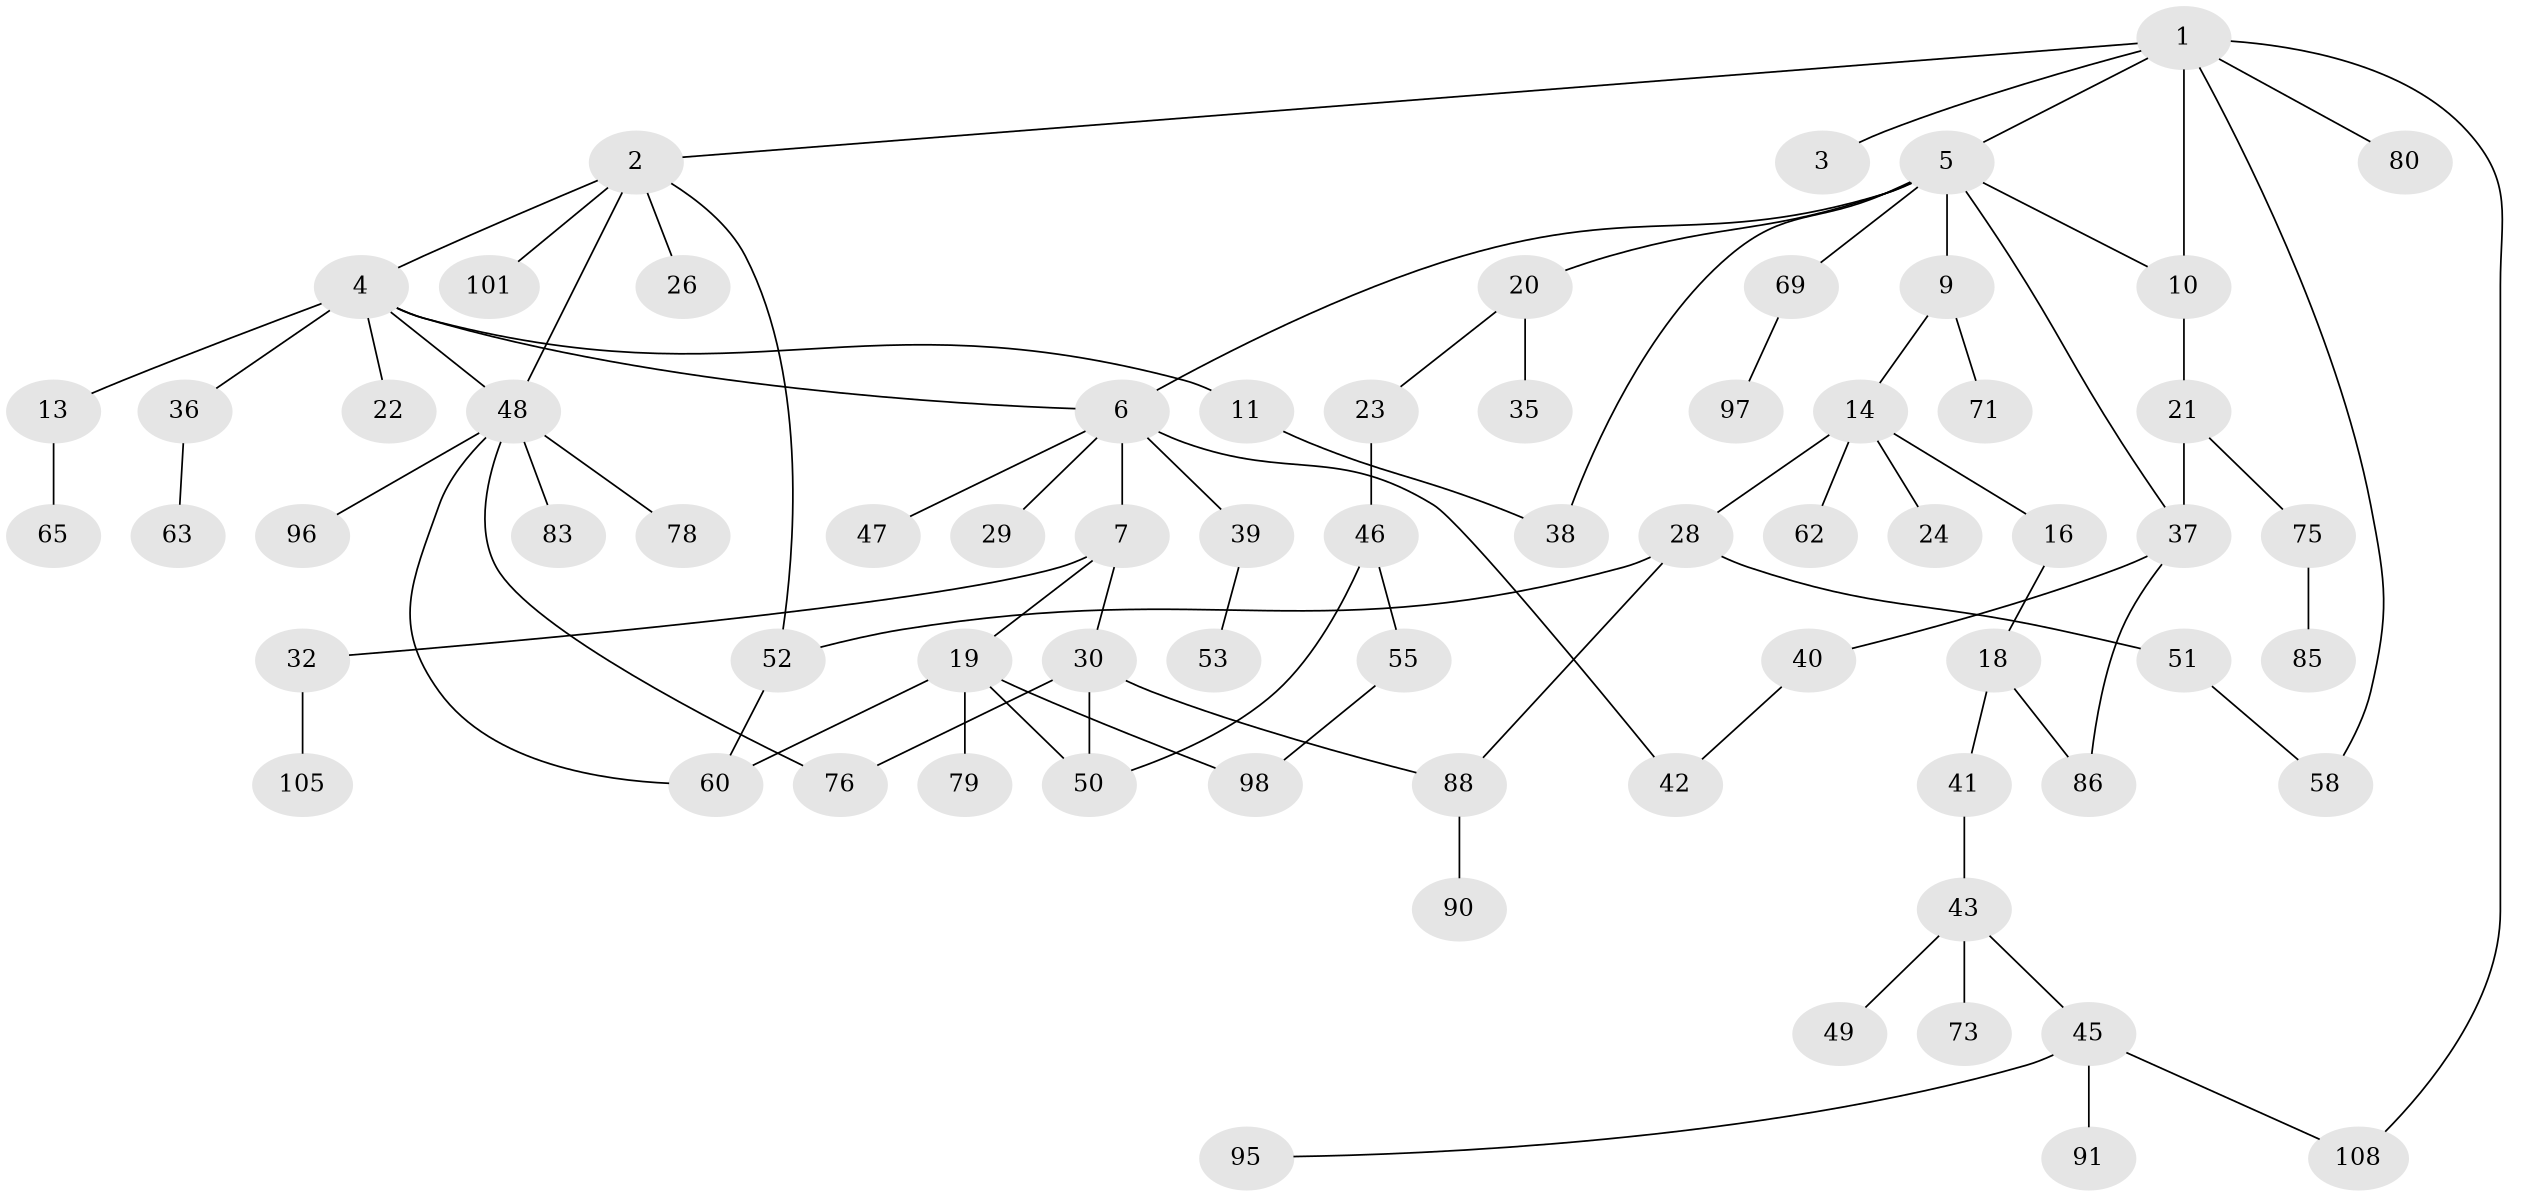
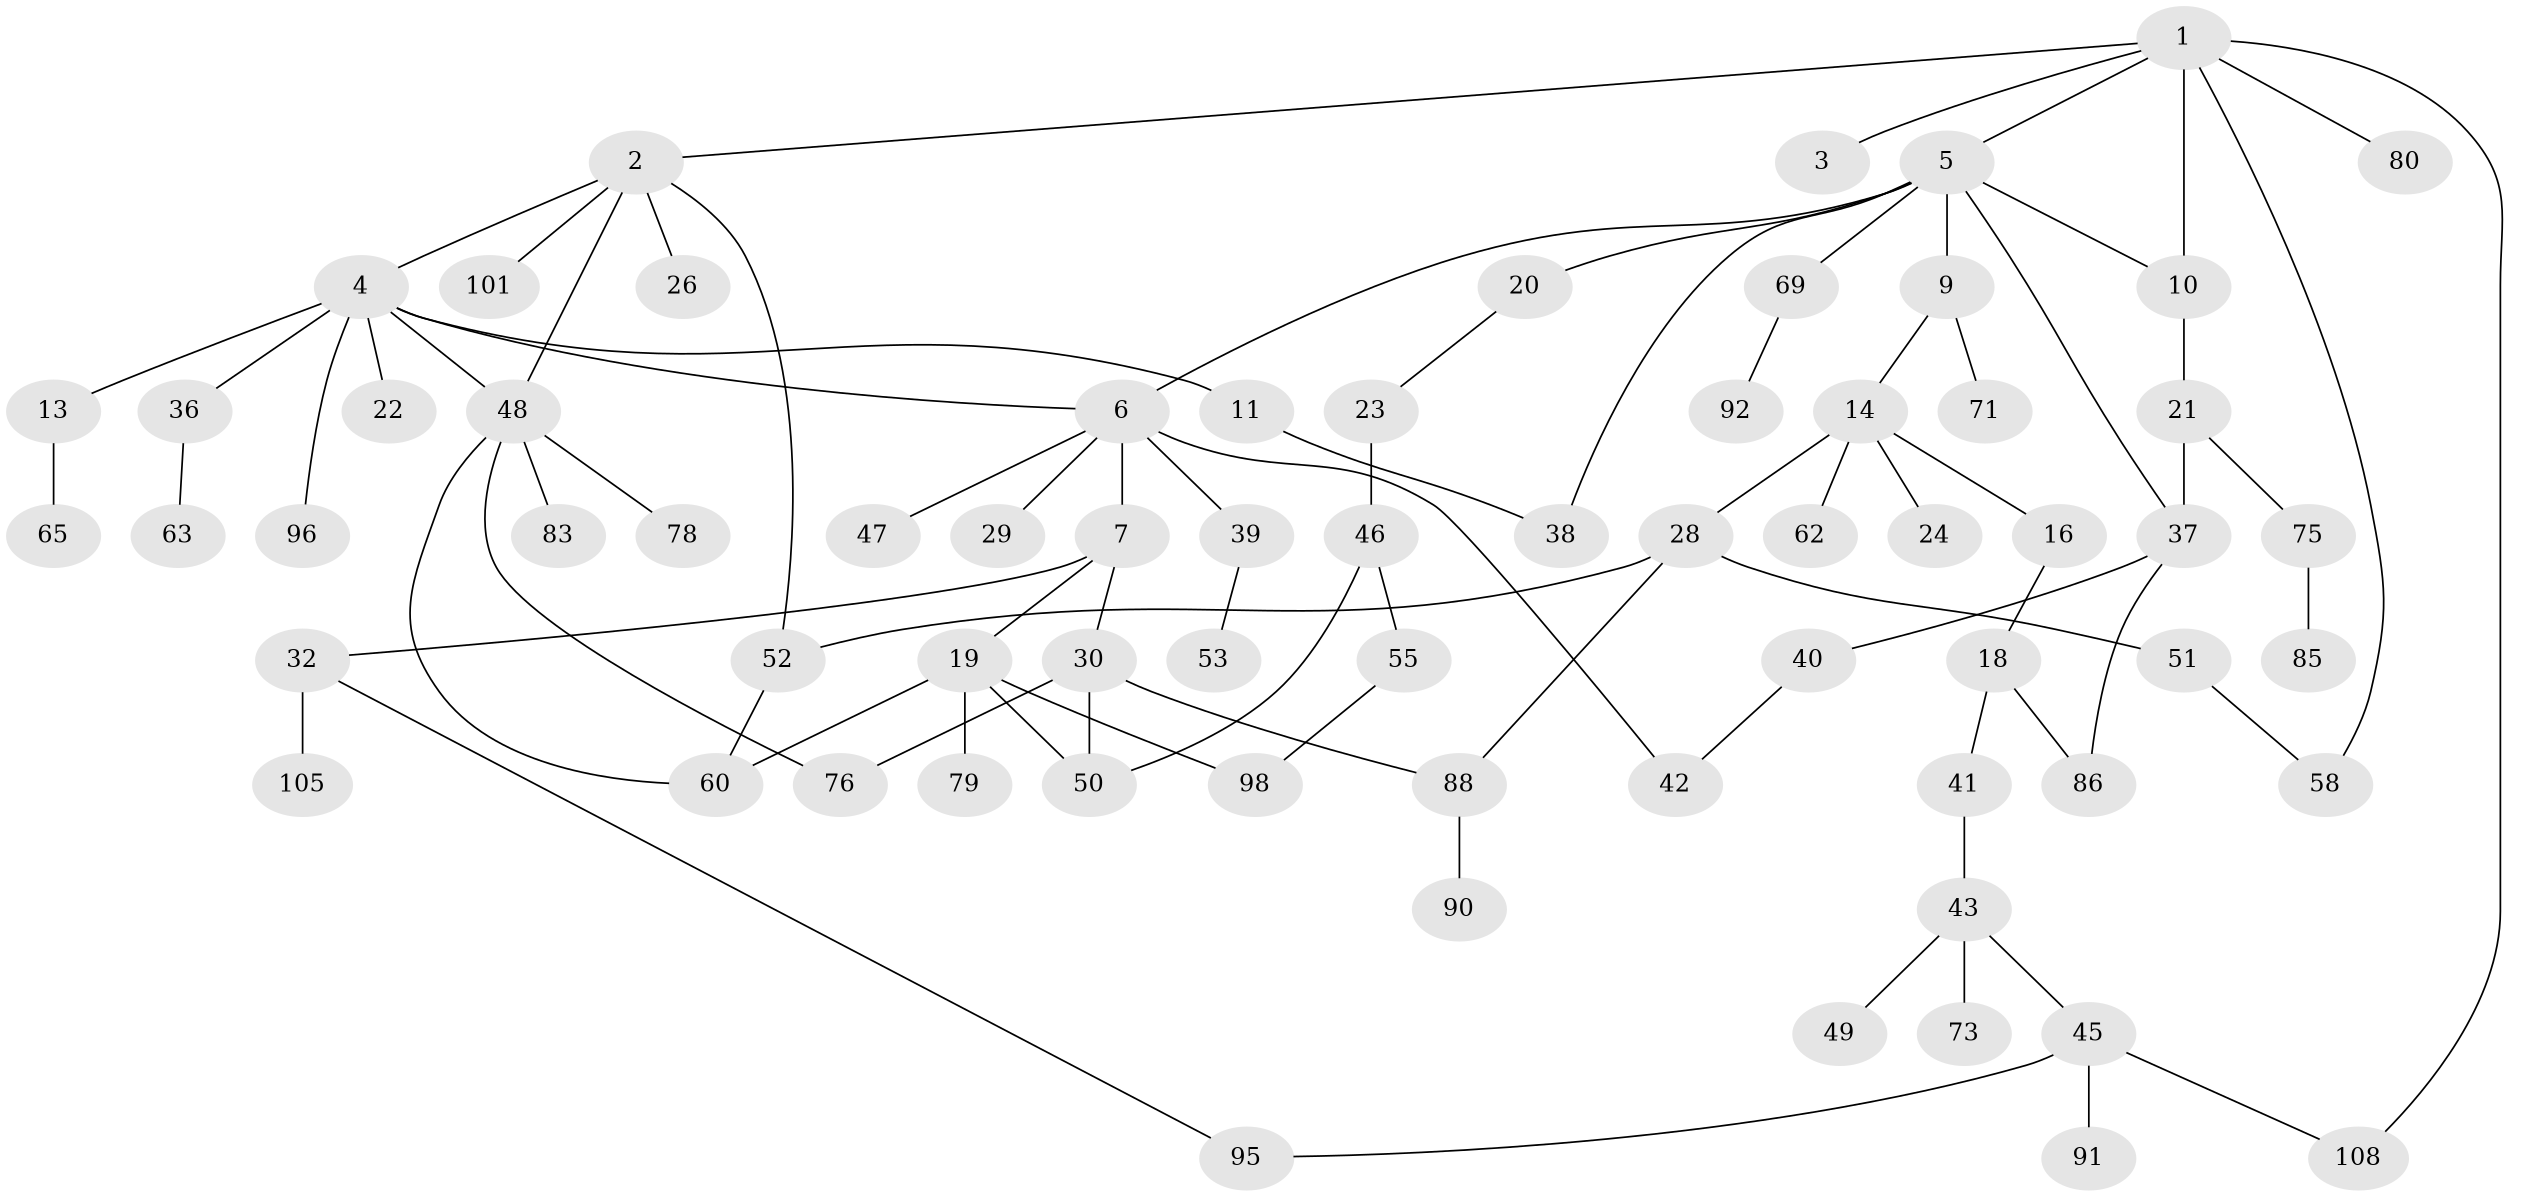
node "35": removed
node "97": label "97" -> "92"
edge "48" -- "96": now "4" -- "96"
edge "32" -- "95": added
